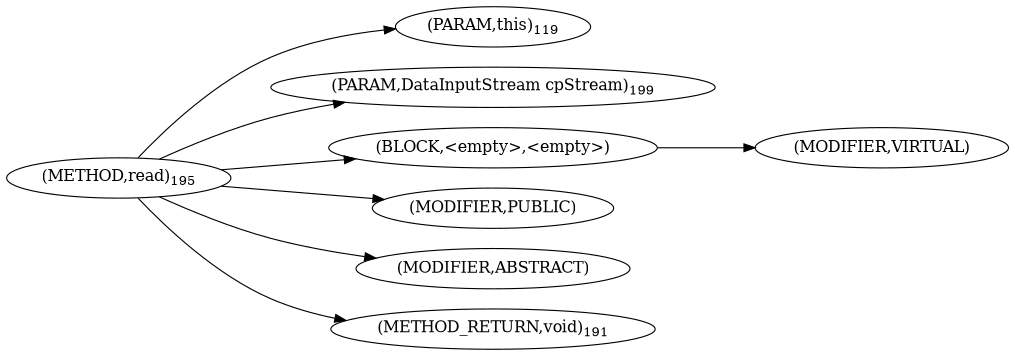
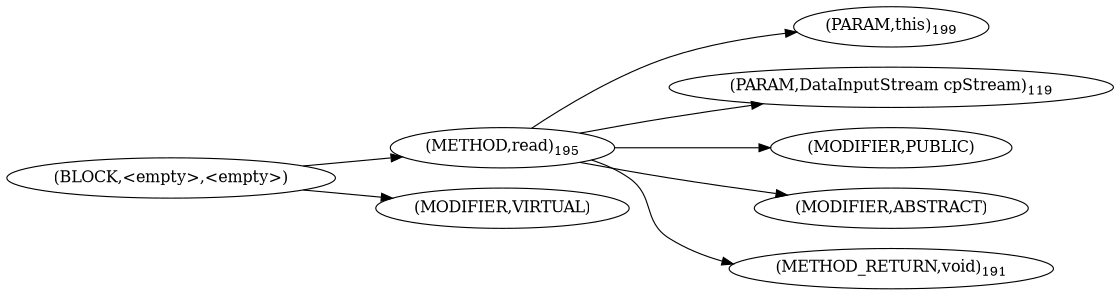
node "(PARAM,this)": text "119" -> "199"
node "(PARAM,DataInputStream cpStream)": text "199" -> "119"
edge "(METHOD,read)" -> "(BLOCK,<empty>,<empty>)": reversed
